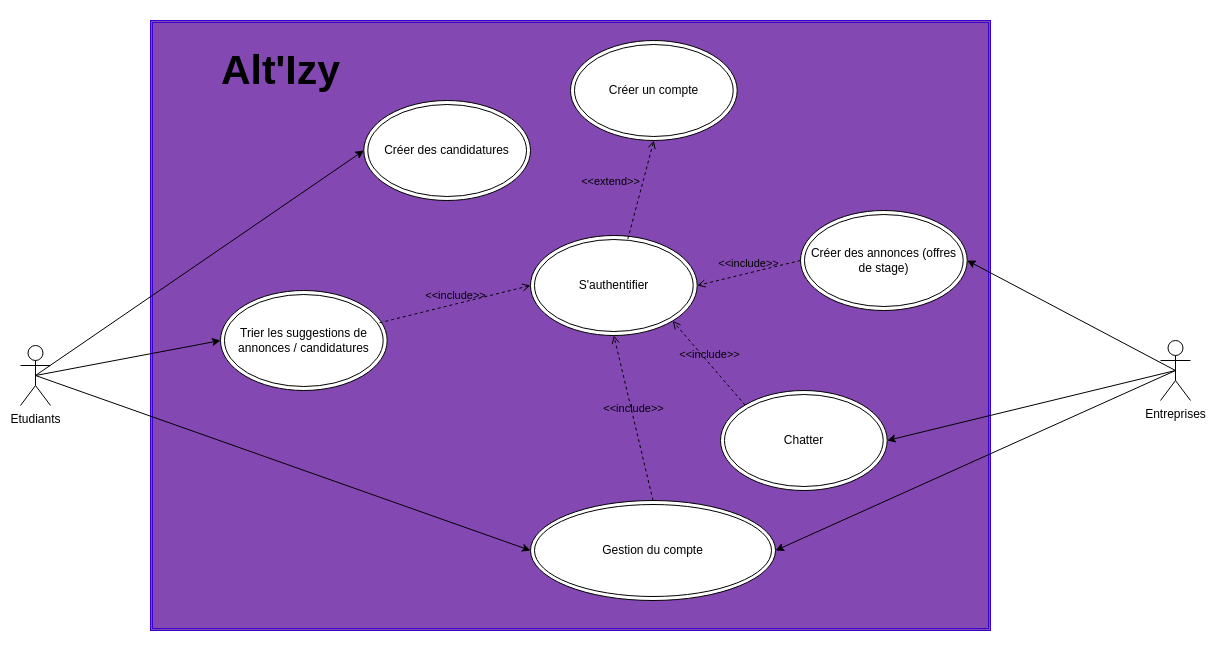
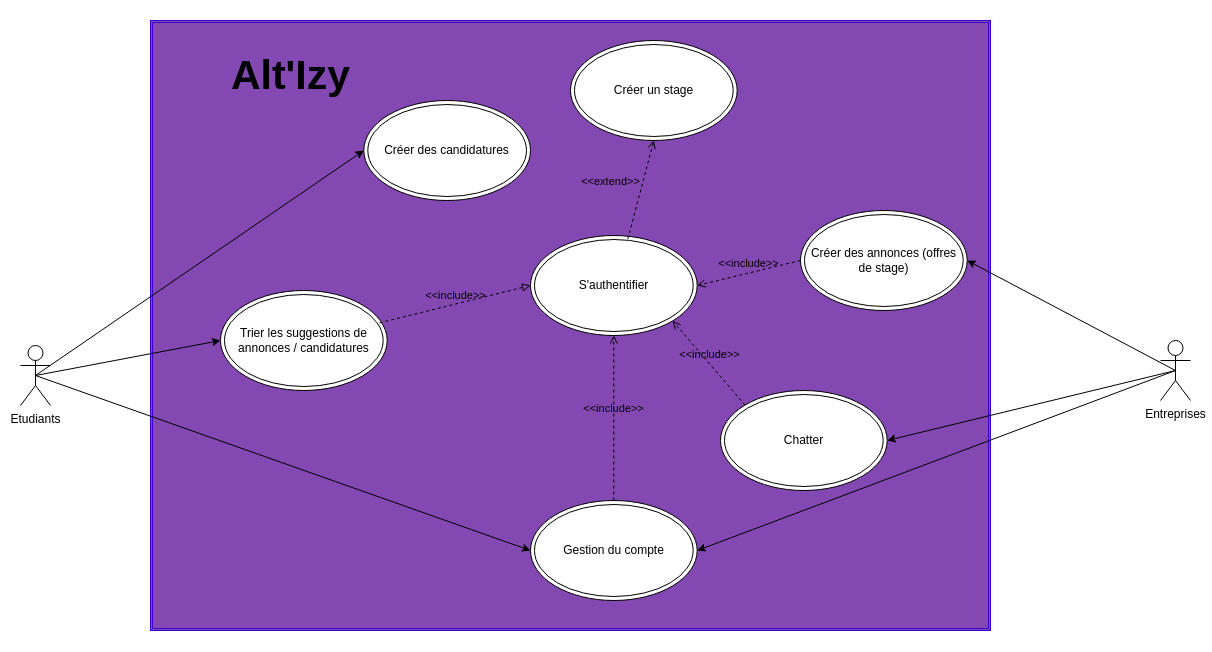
node "Alt'Izy": moved (281, 71) -> (291, 76)
node "Créer un compte": label "Créer un compte" -> "Créer un stage"
edge "Trier les suggestions de annonces / candidatures" -> "S'authentifier": arrowhead open -> block
node "Gestion du compte": size 245x100 -> 167x100
